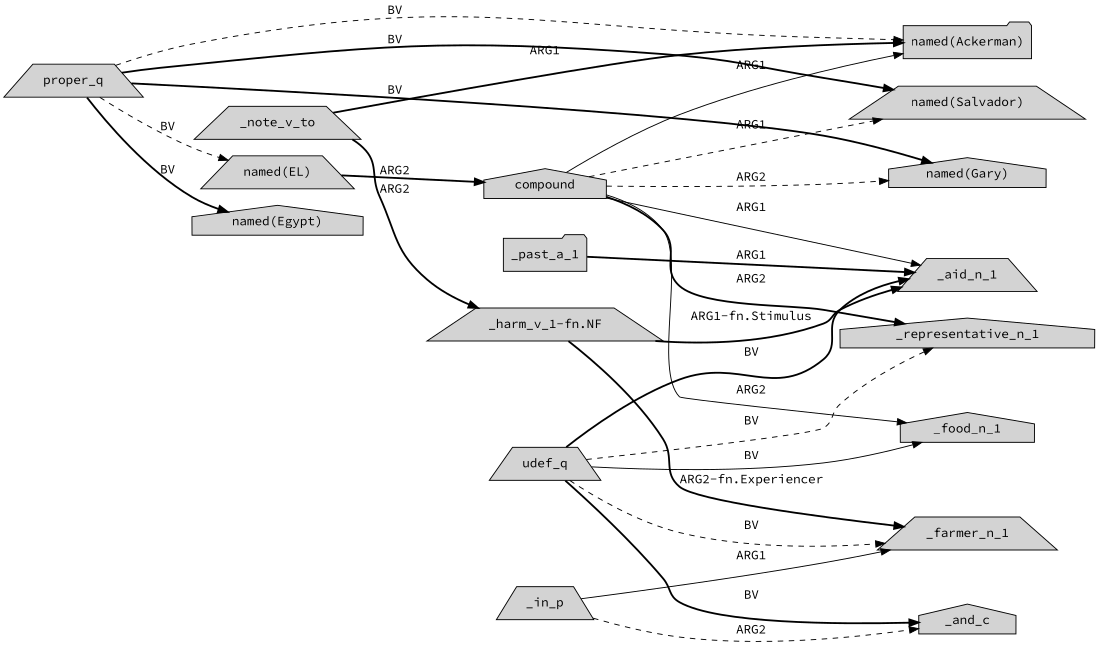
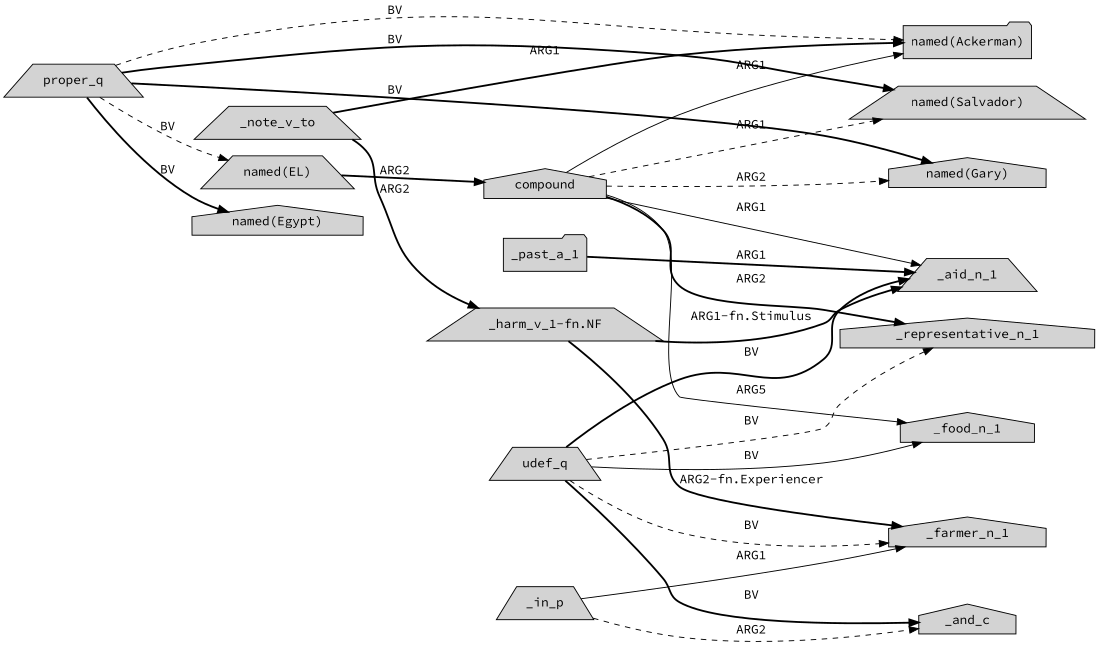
edge "compound" -> "_food_n_1": label "ARG2" -> "ARG5"
node "_farmer_n_1": shape trapezium -> house
